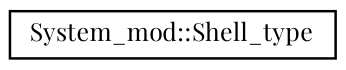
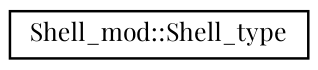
node "System_mod::Shell_type": label "System_mod::Shell_type" -> "Shell_mod::Shell_type"
